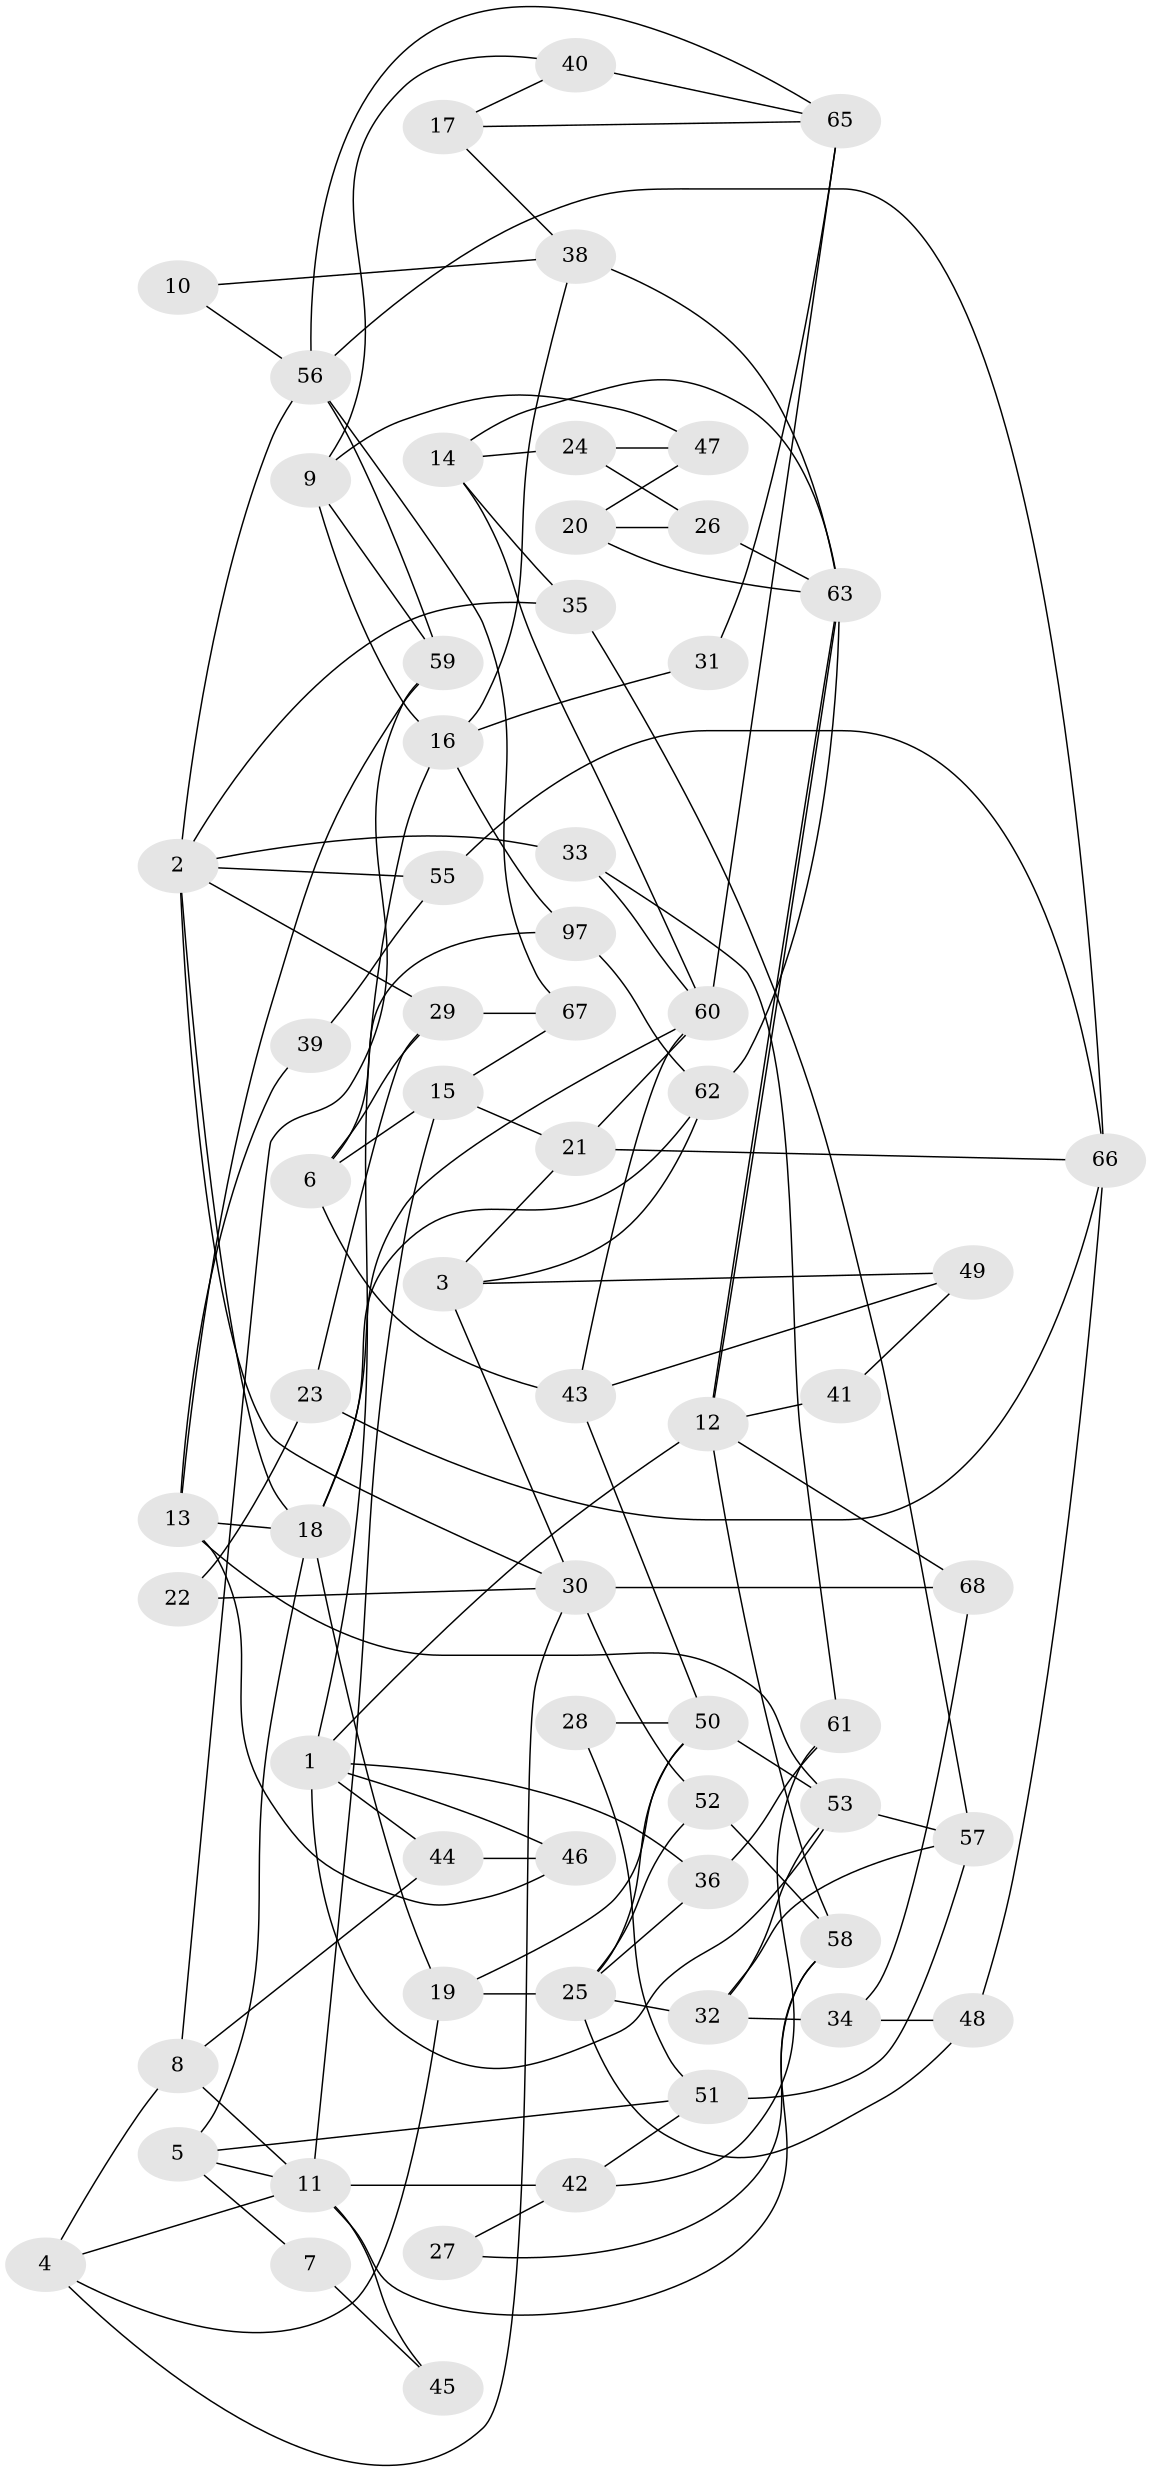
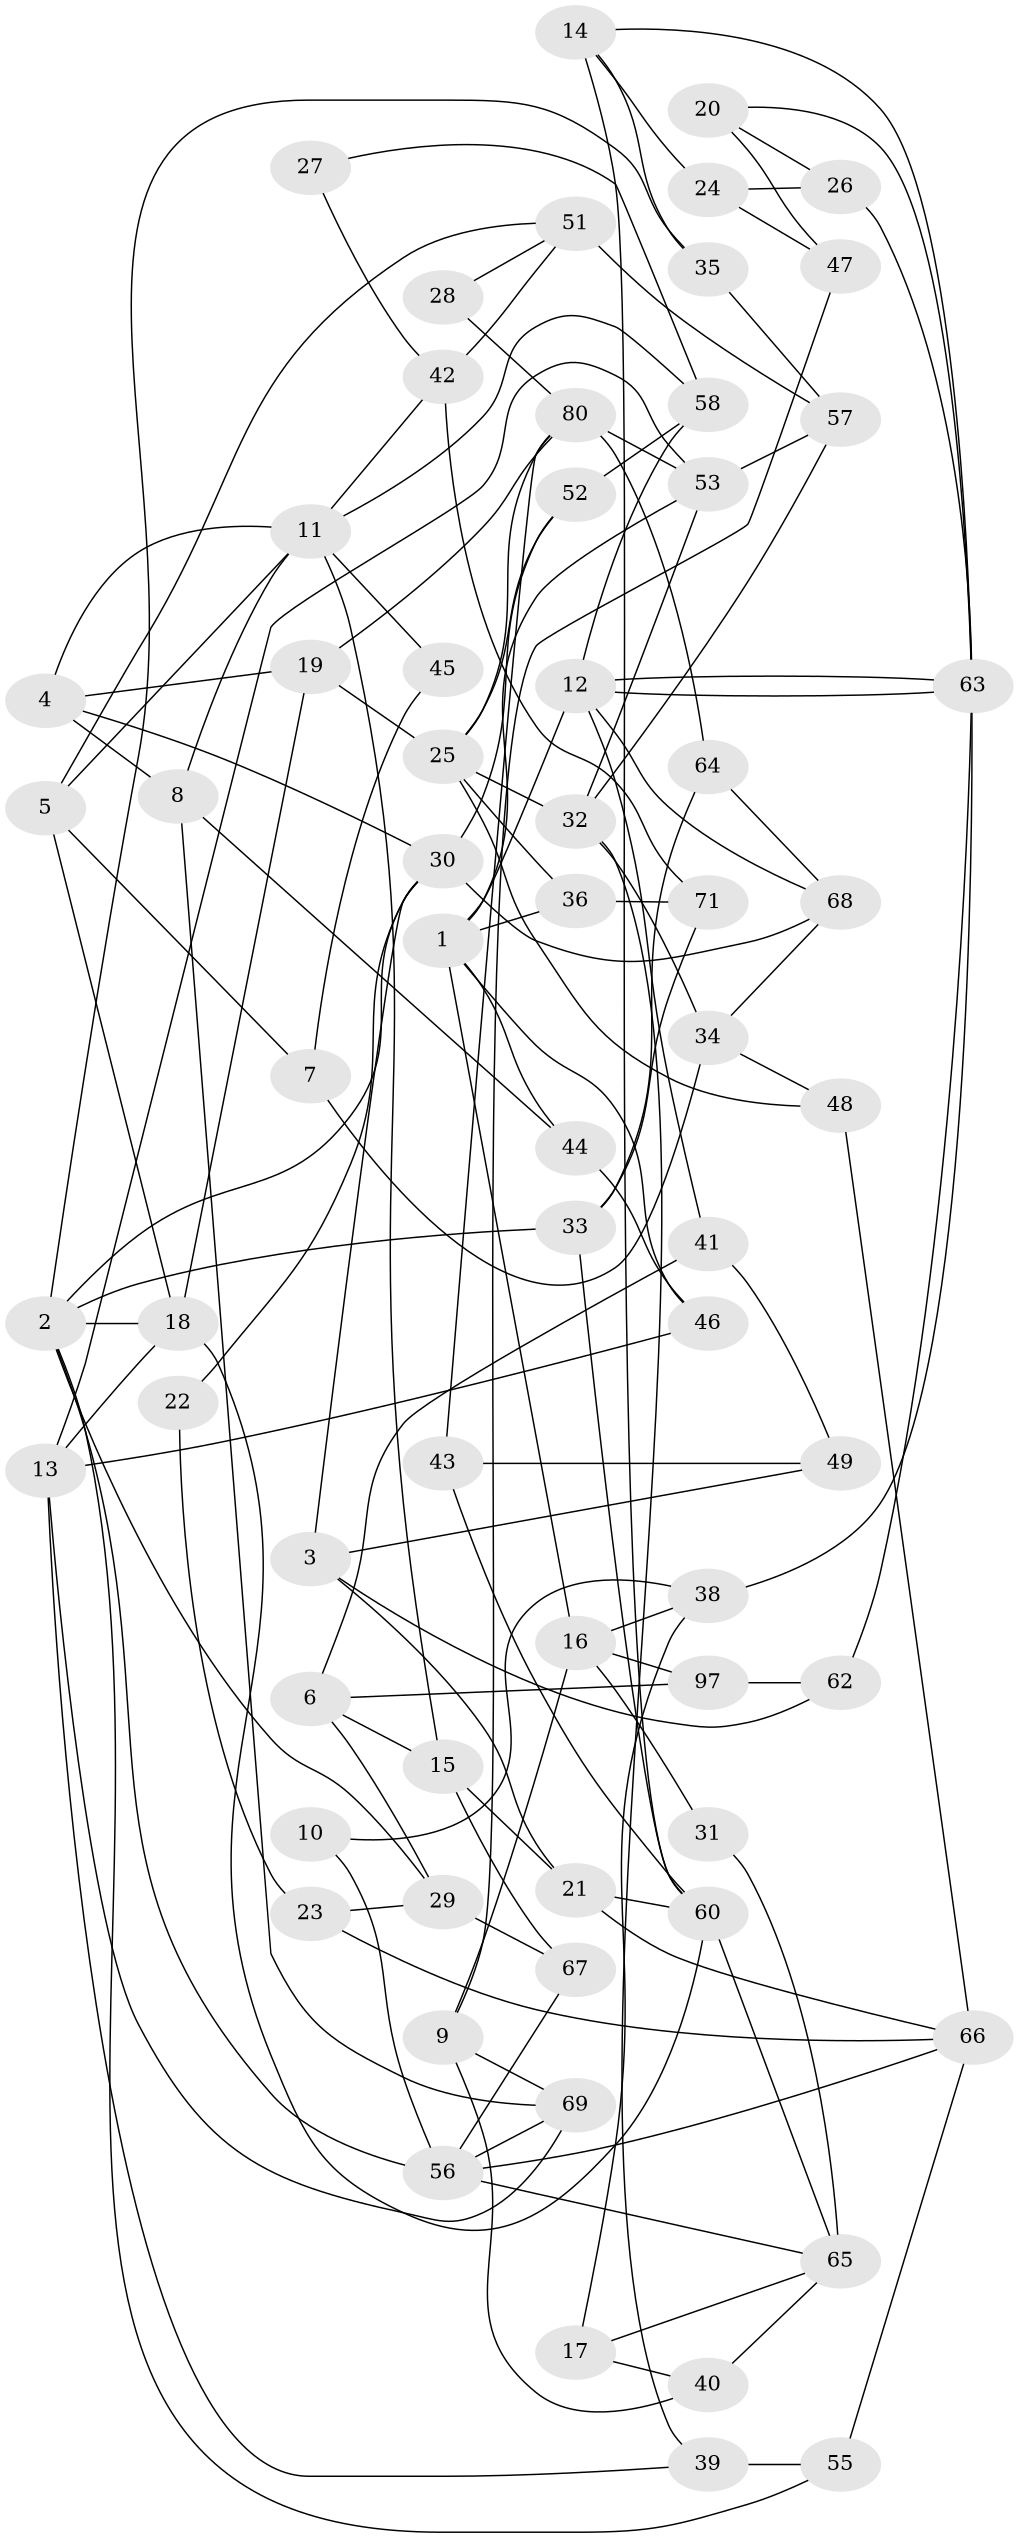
node "59": label "59" -> "69"
node "64": added
edge "62" -- "18": removed
edge "34" -- "7": added
edge "6" -- "43": now "6" -- "41"
edge "32" -- "39": added
node "50": label "50" -> "80"
node "61": label "61" -> "71"
